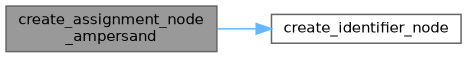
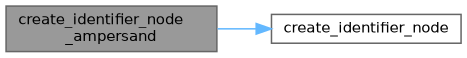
node "create_assignment_node _ampersand": label "create_assignment_node _ampersand" -> "create_identifier_node _ampersand"
